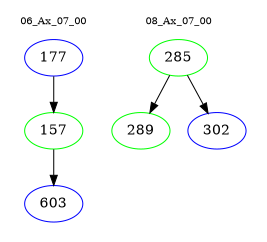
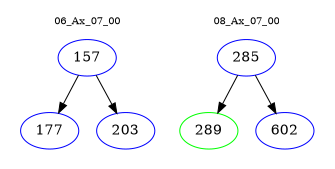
node "285": color green -> blue
edge "177" -> "157": reversed
node "157": color green -> blue
node "302": label "302" -> "602"
node "603": label "603" -> "203"
